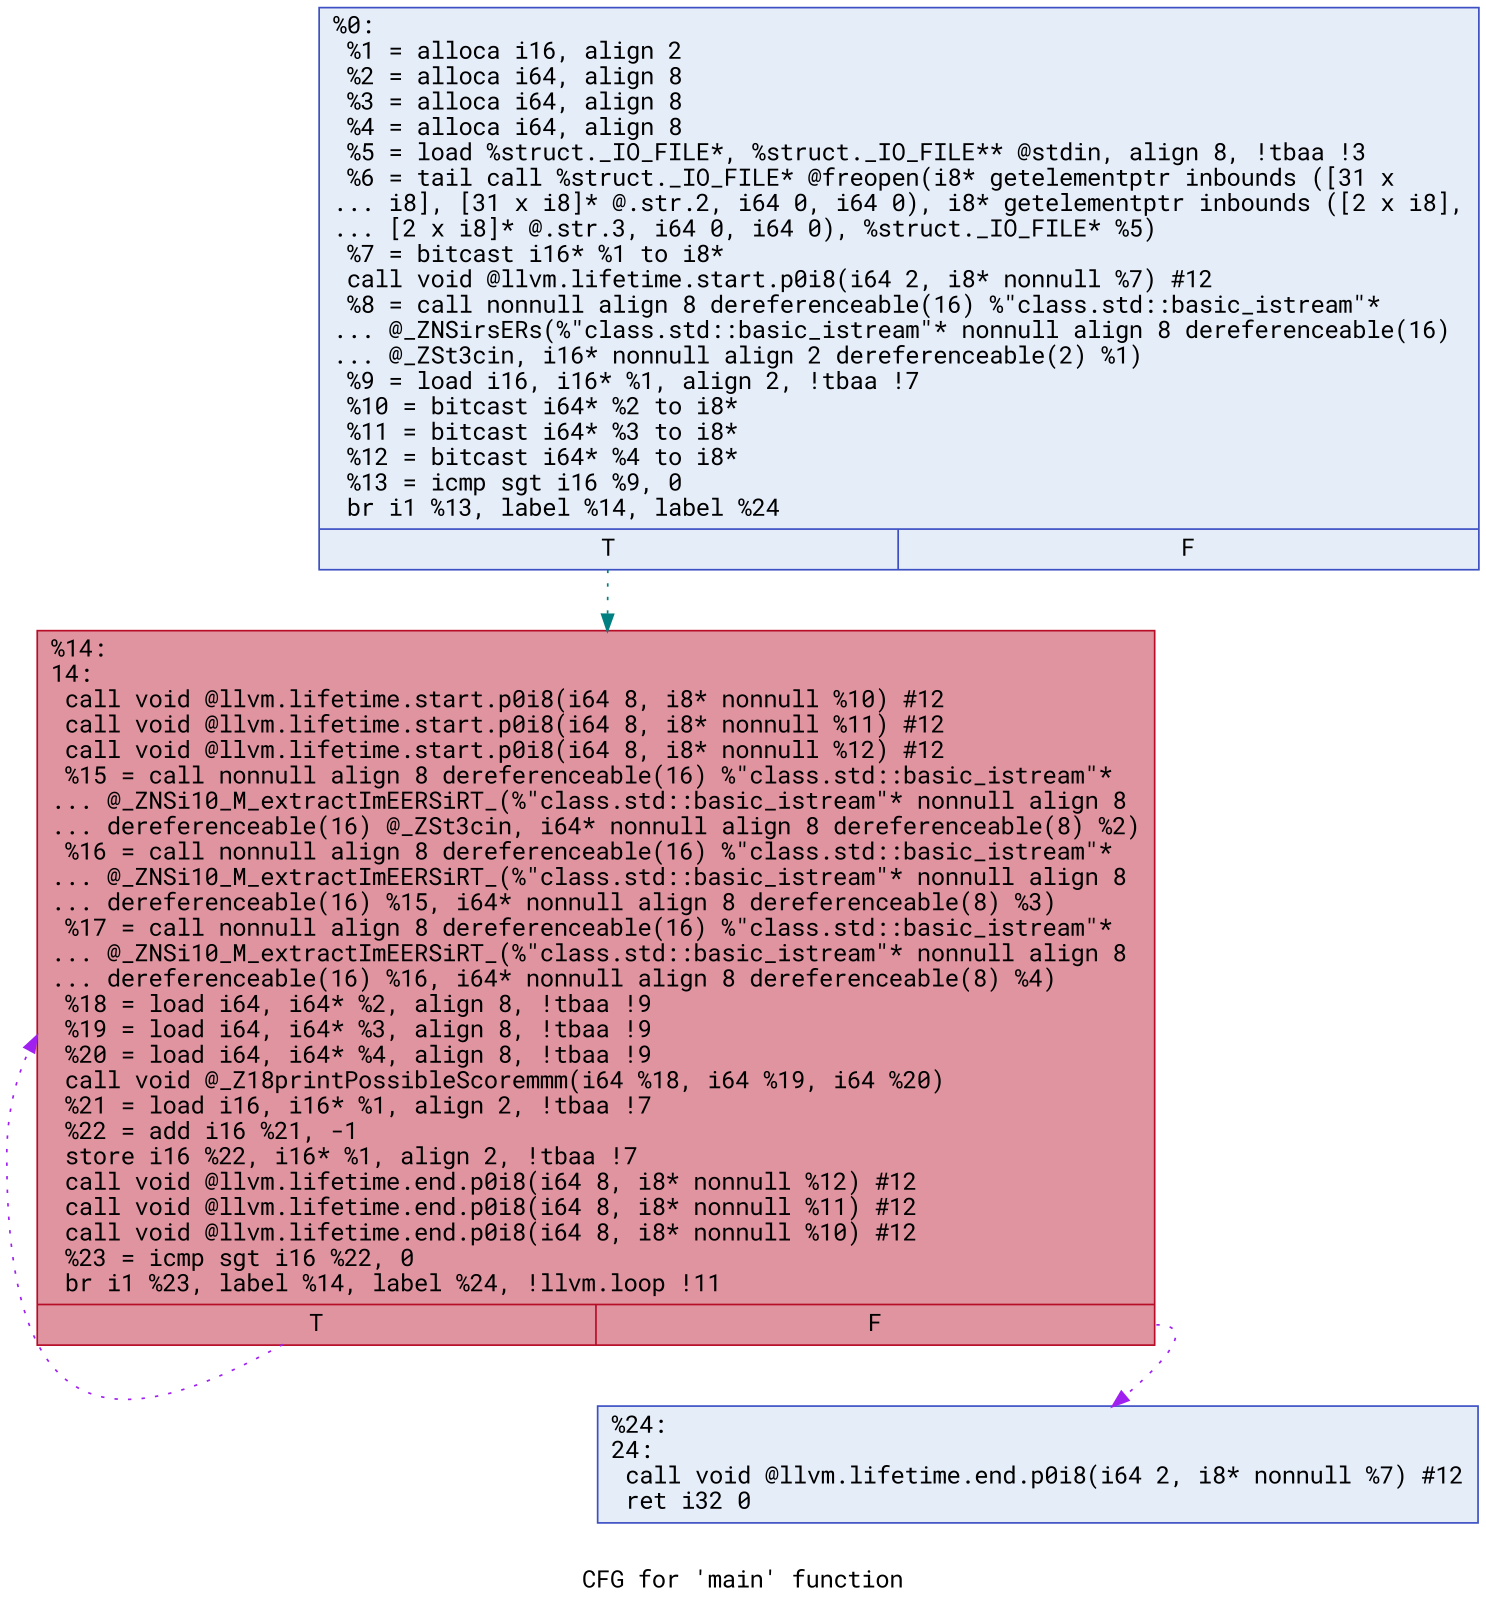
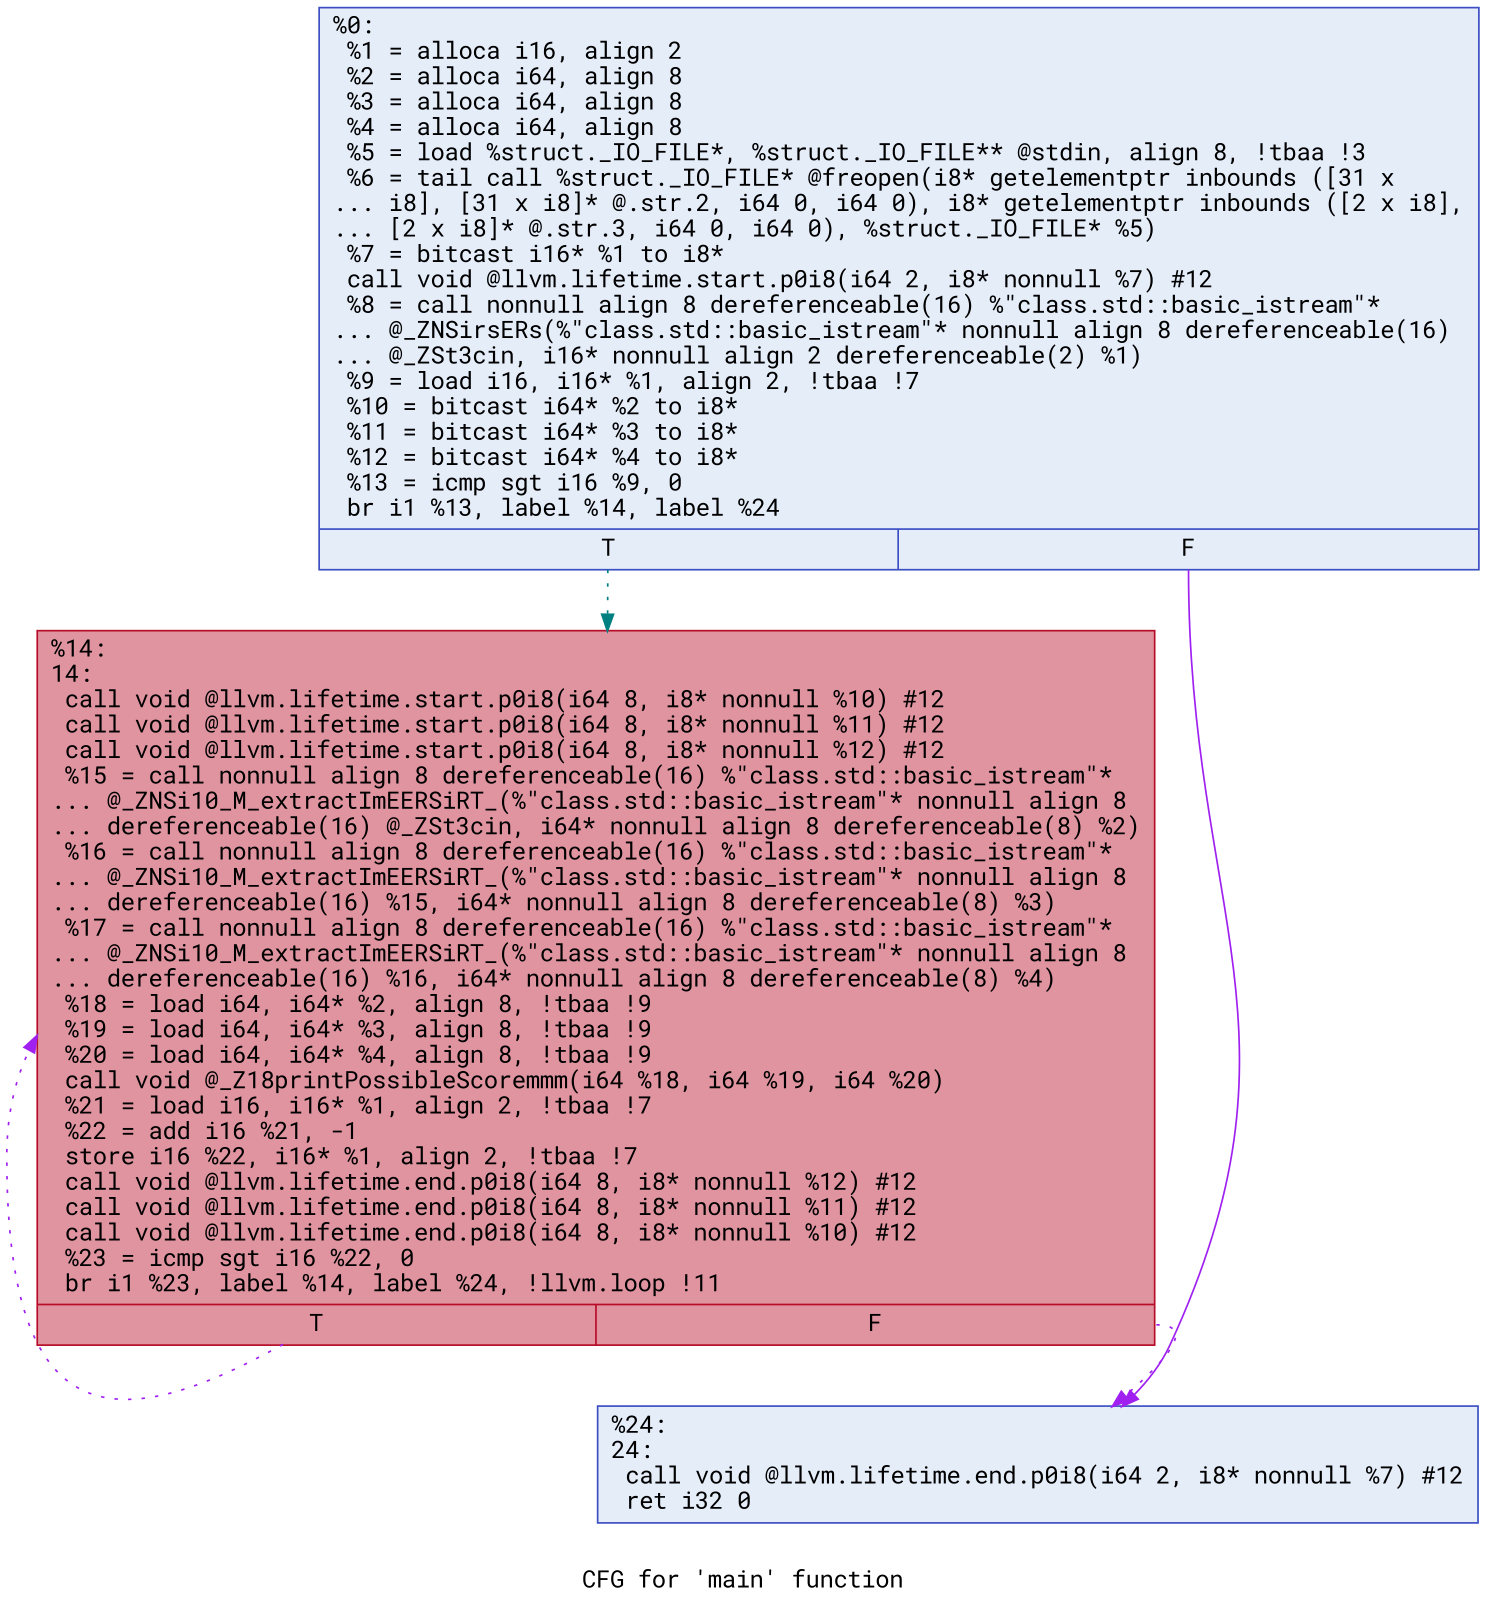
edge "%0:" -> "%24:": added
